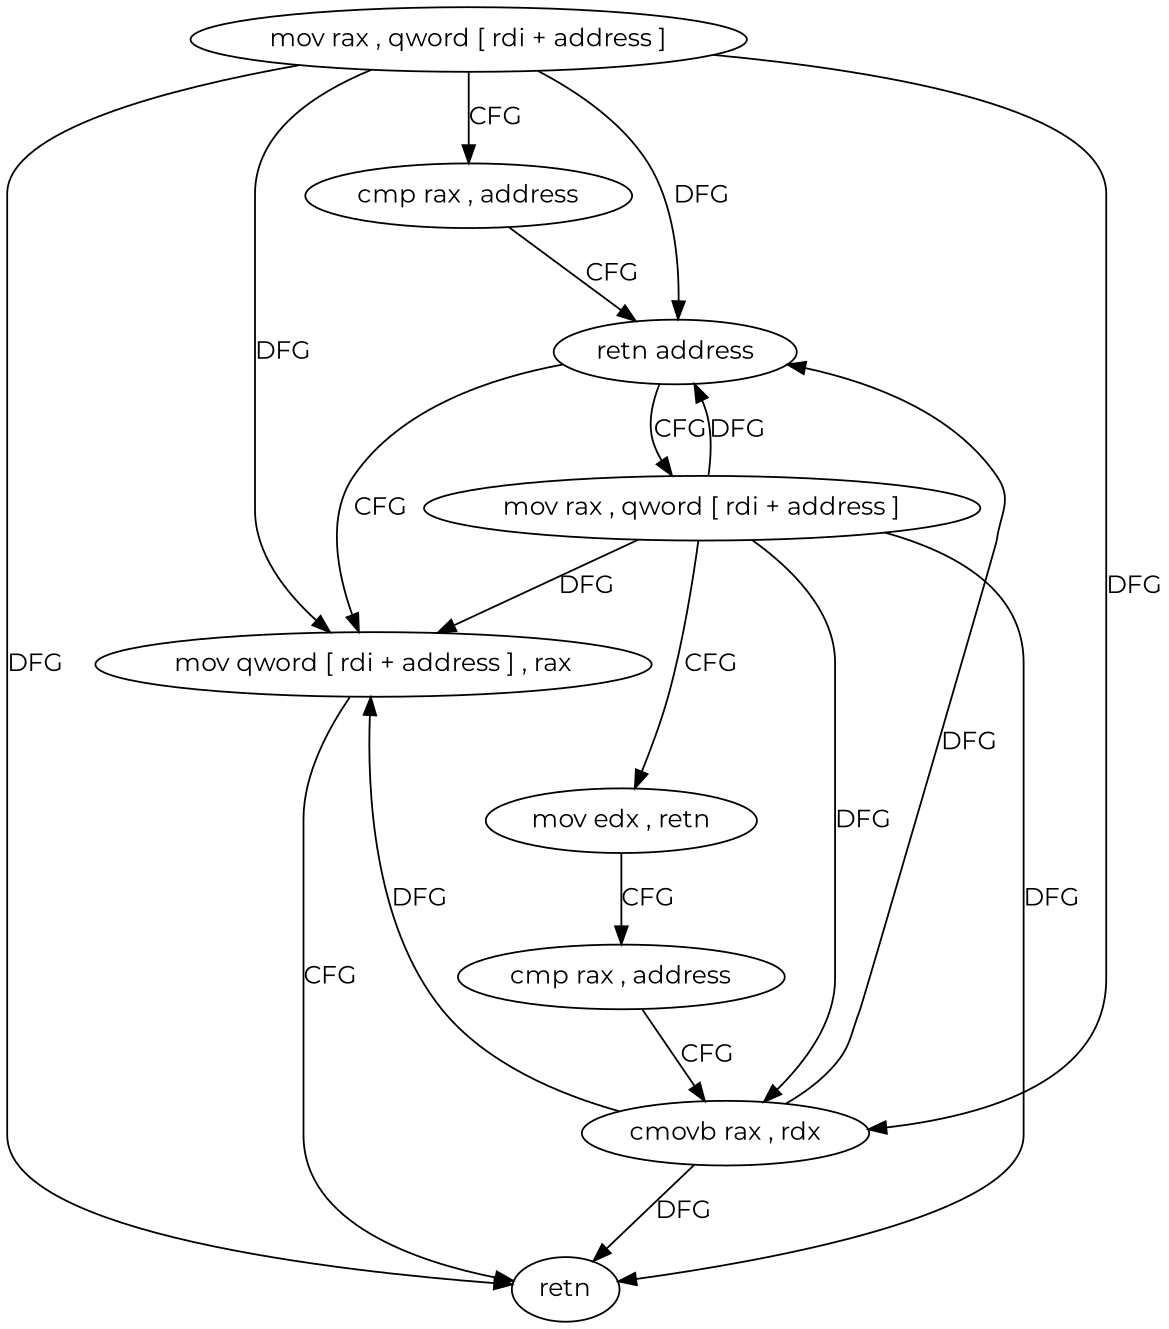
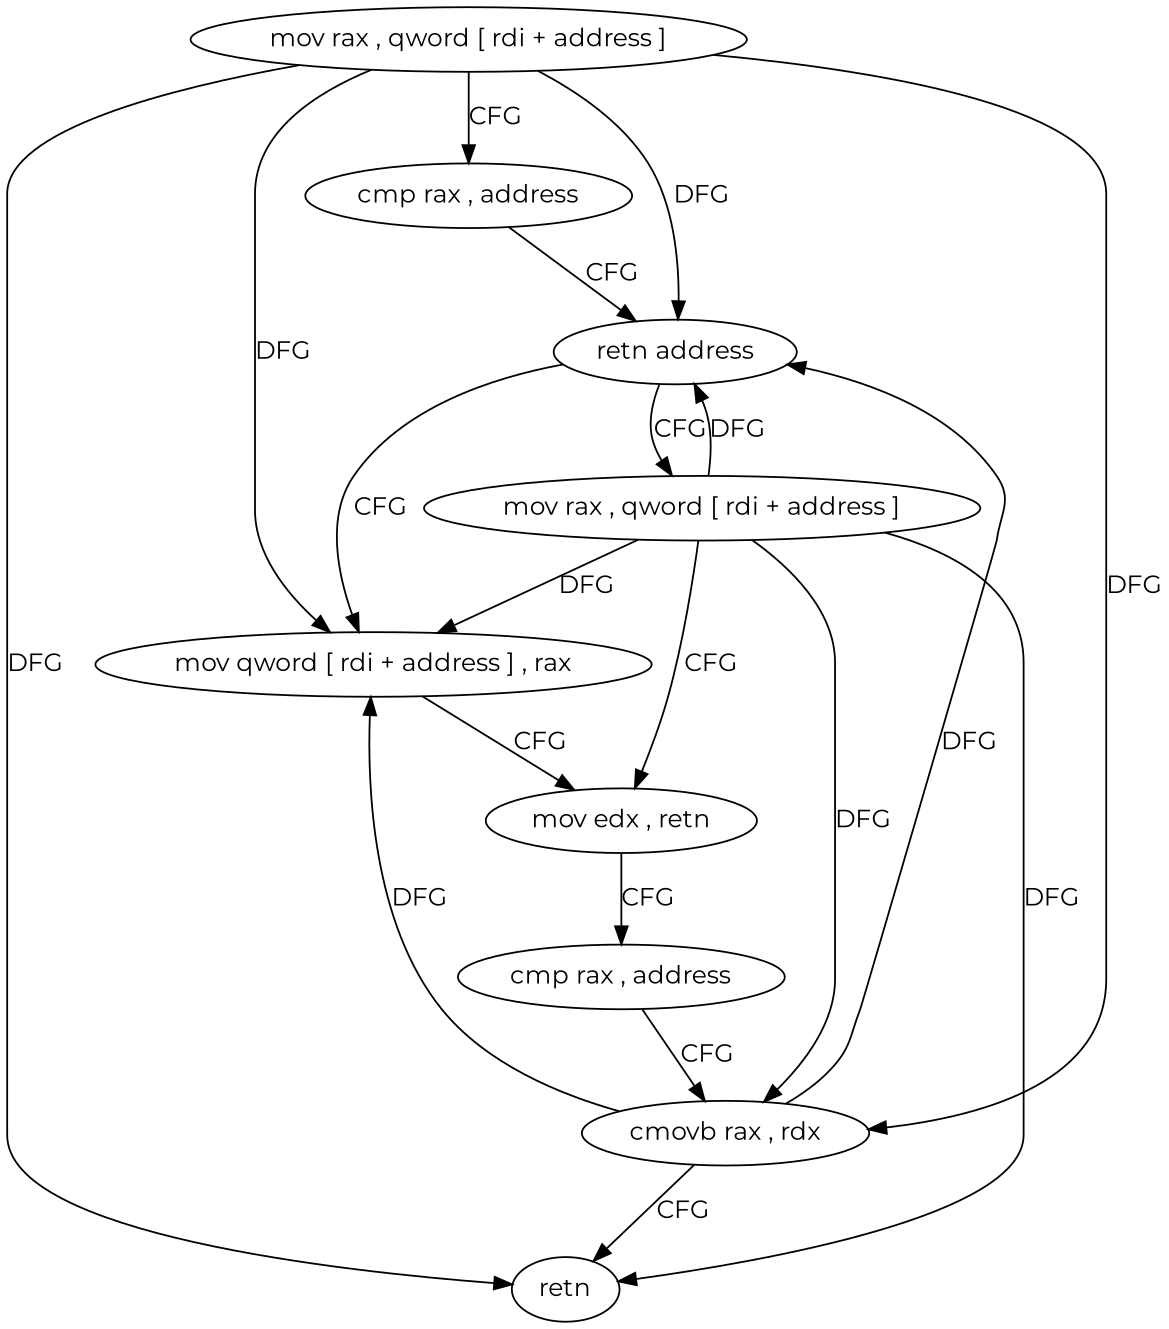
edge "mov qword [ rdi + address ] , rax" -> "retn": now "mov qword [ rdi + address ] , rax" -> "mov edx , retn"
edge "cmovb rax , rdx" -> "retn": label "DFG" -> "CFG"
